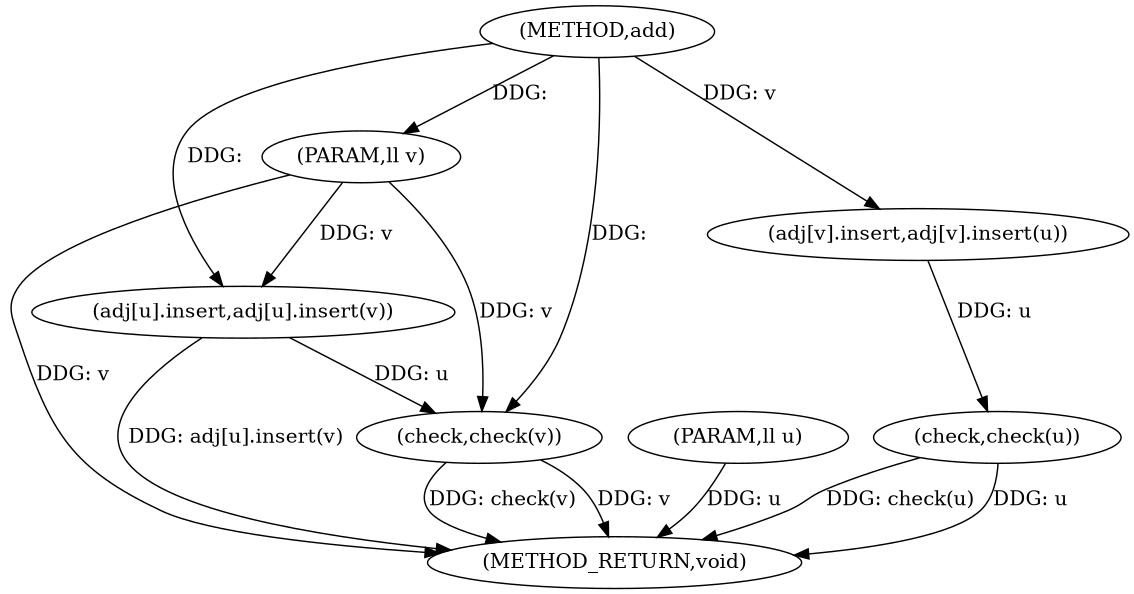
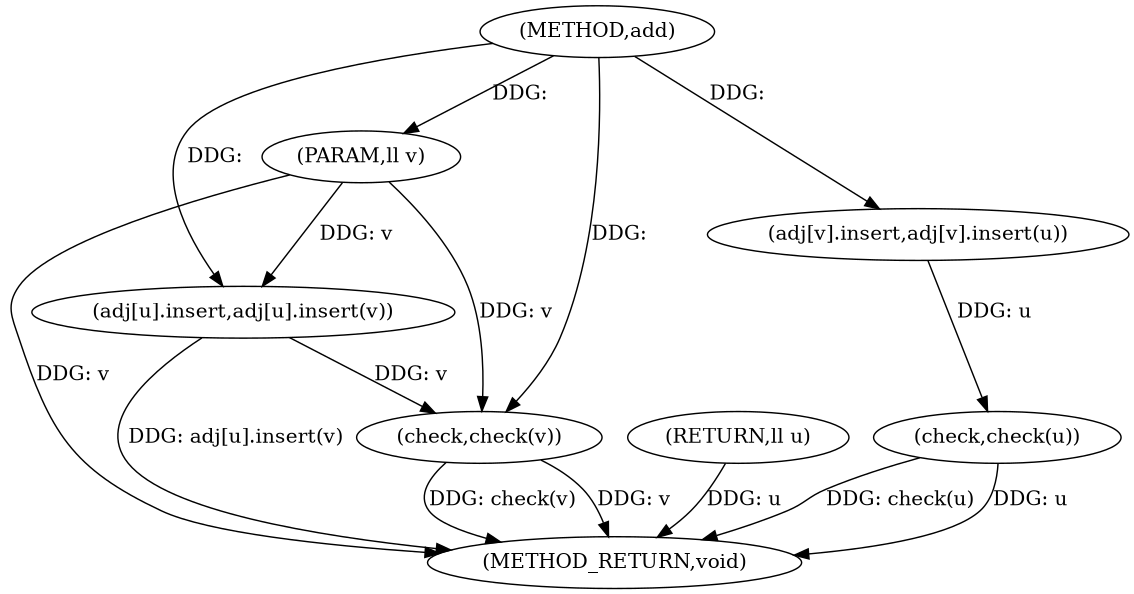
edge "(METHOD,add)" -> "(adj[v].insert,adj[v].insert(u))": label "DDG: v" -> "DDG: "
edge "(adj[u].insert,adj[u].insert(v))" -> "(check,check(v))": label "DDG: u" -> "DDG: v"
node "(PARAM,ll u)": label "(PARAM,ll u)" -> "(RETURN,ll u)"
